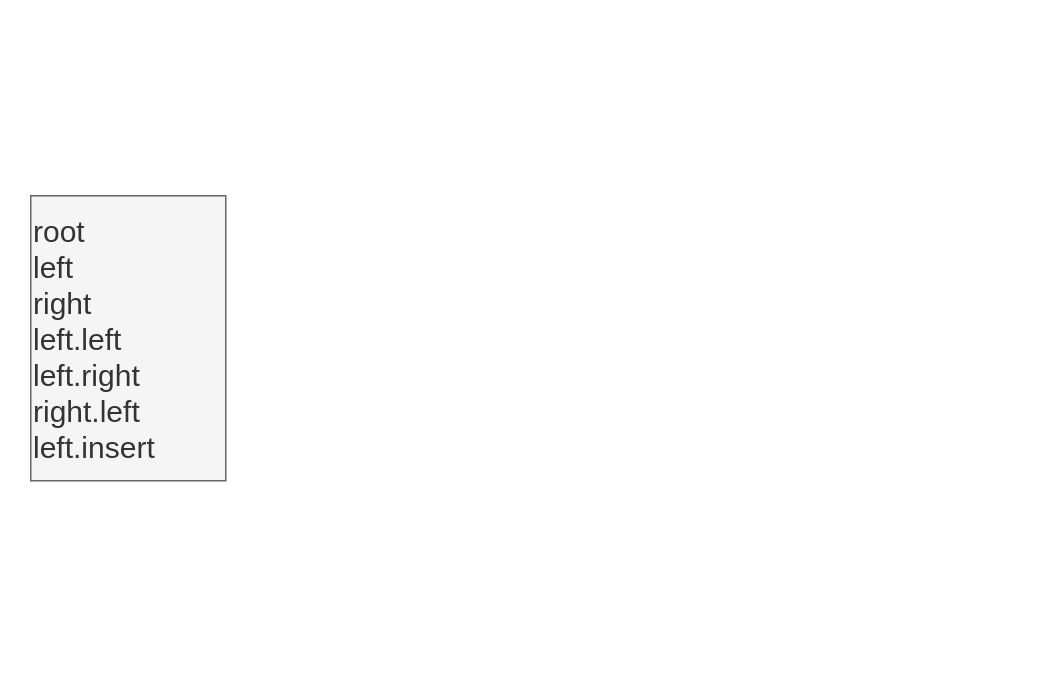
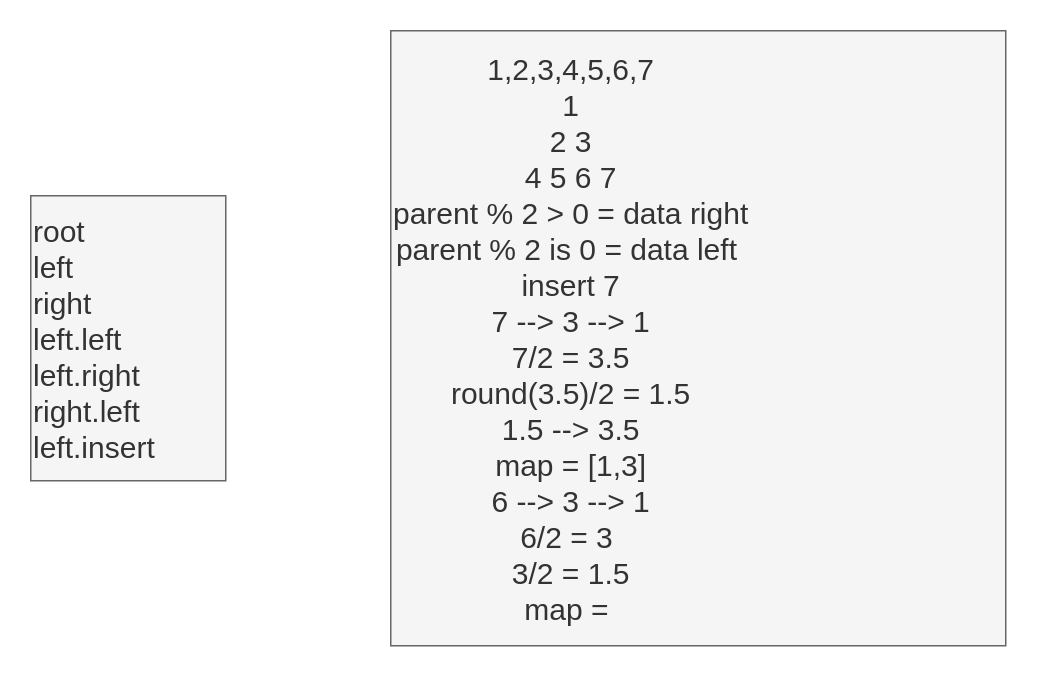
node "1,2,3,4,5,6,7 1 2 3 4 5 6 7 parent % 2 > 0 = data right parent % 2 is 0 = data left insert 7 7 --> 3 --> 1 7/2 = 3.5 round(3.5)/2 = 1.5 1.5 --> 3.5 map = [1,3] 6 --> 3 --> 1 6/2 = 3 3/2 = 1.5 map =": added
